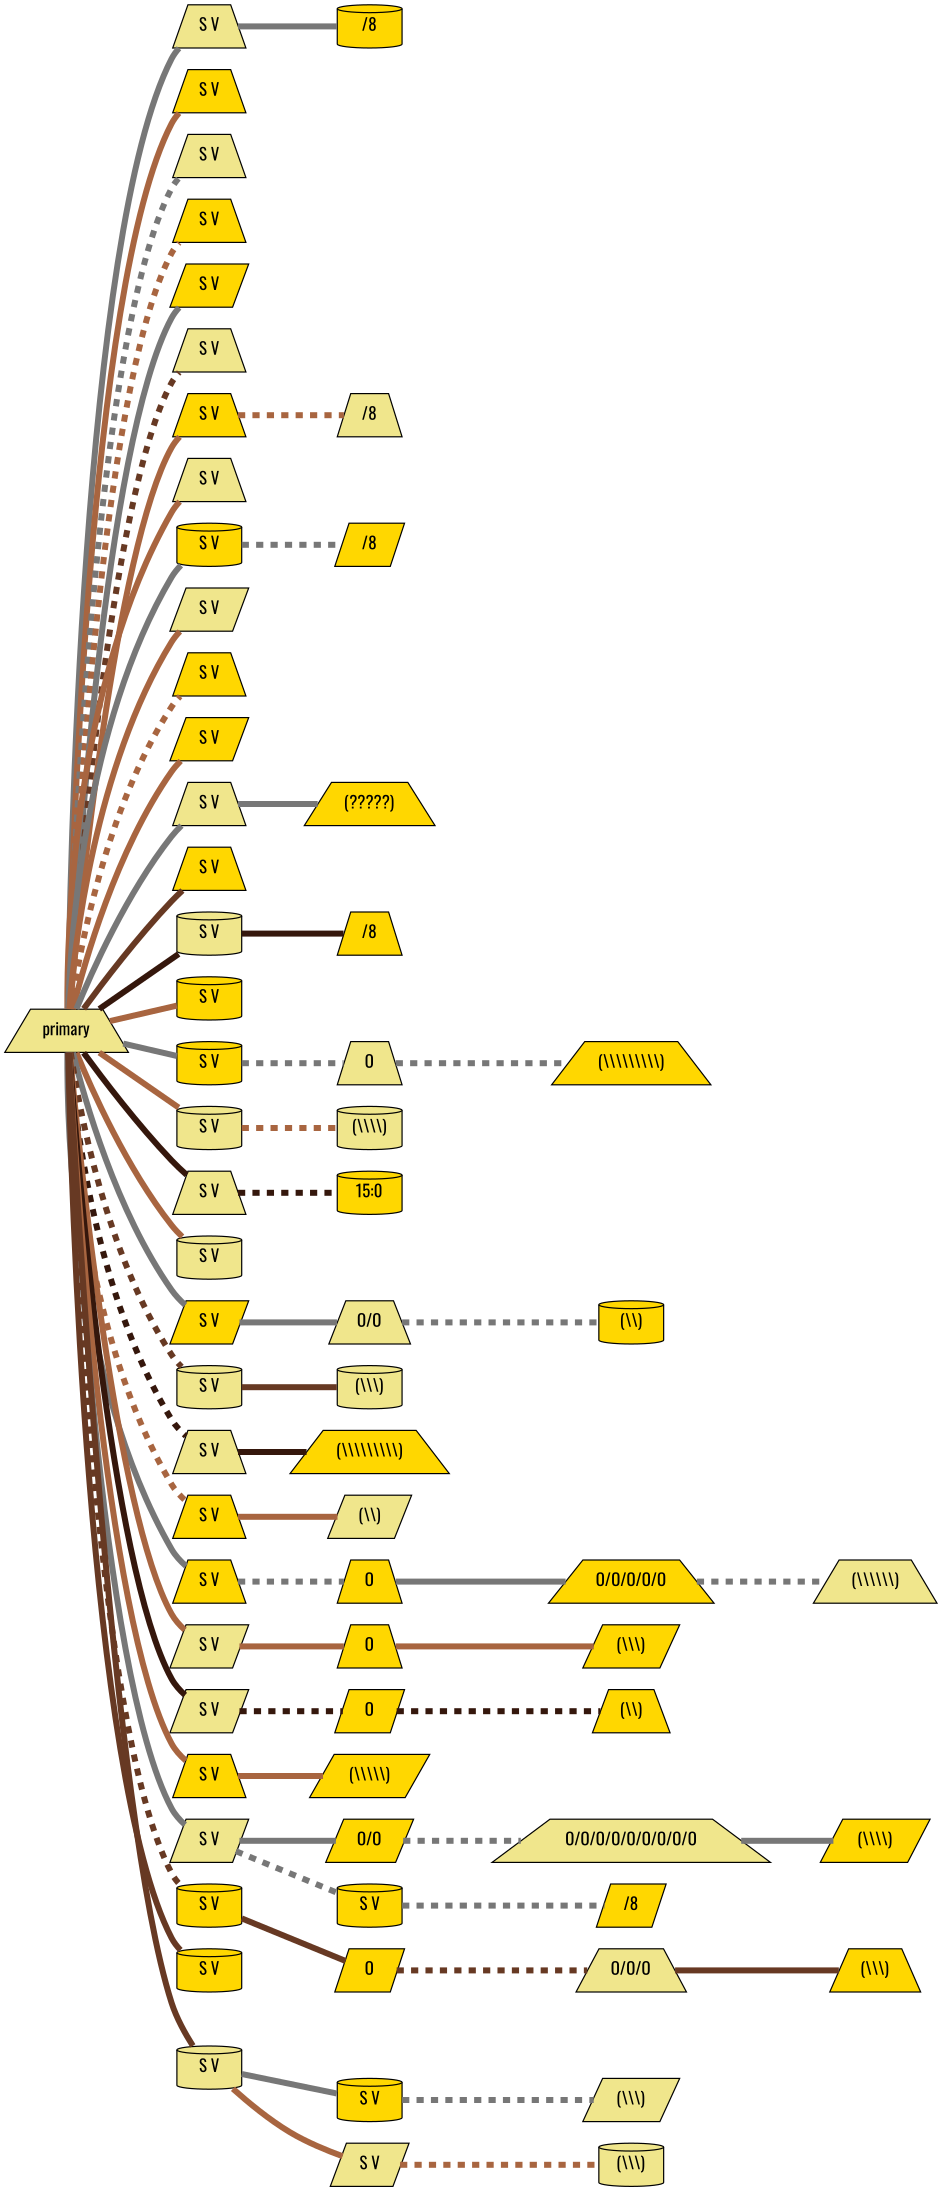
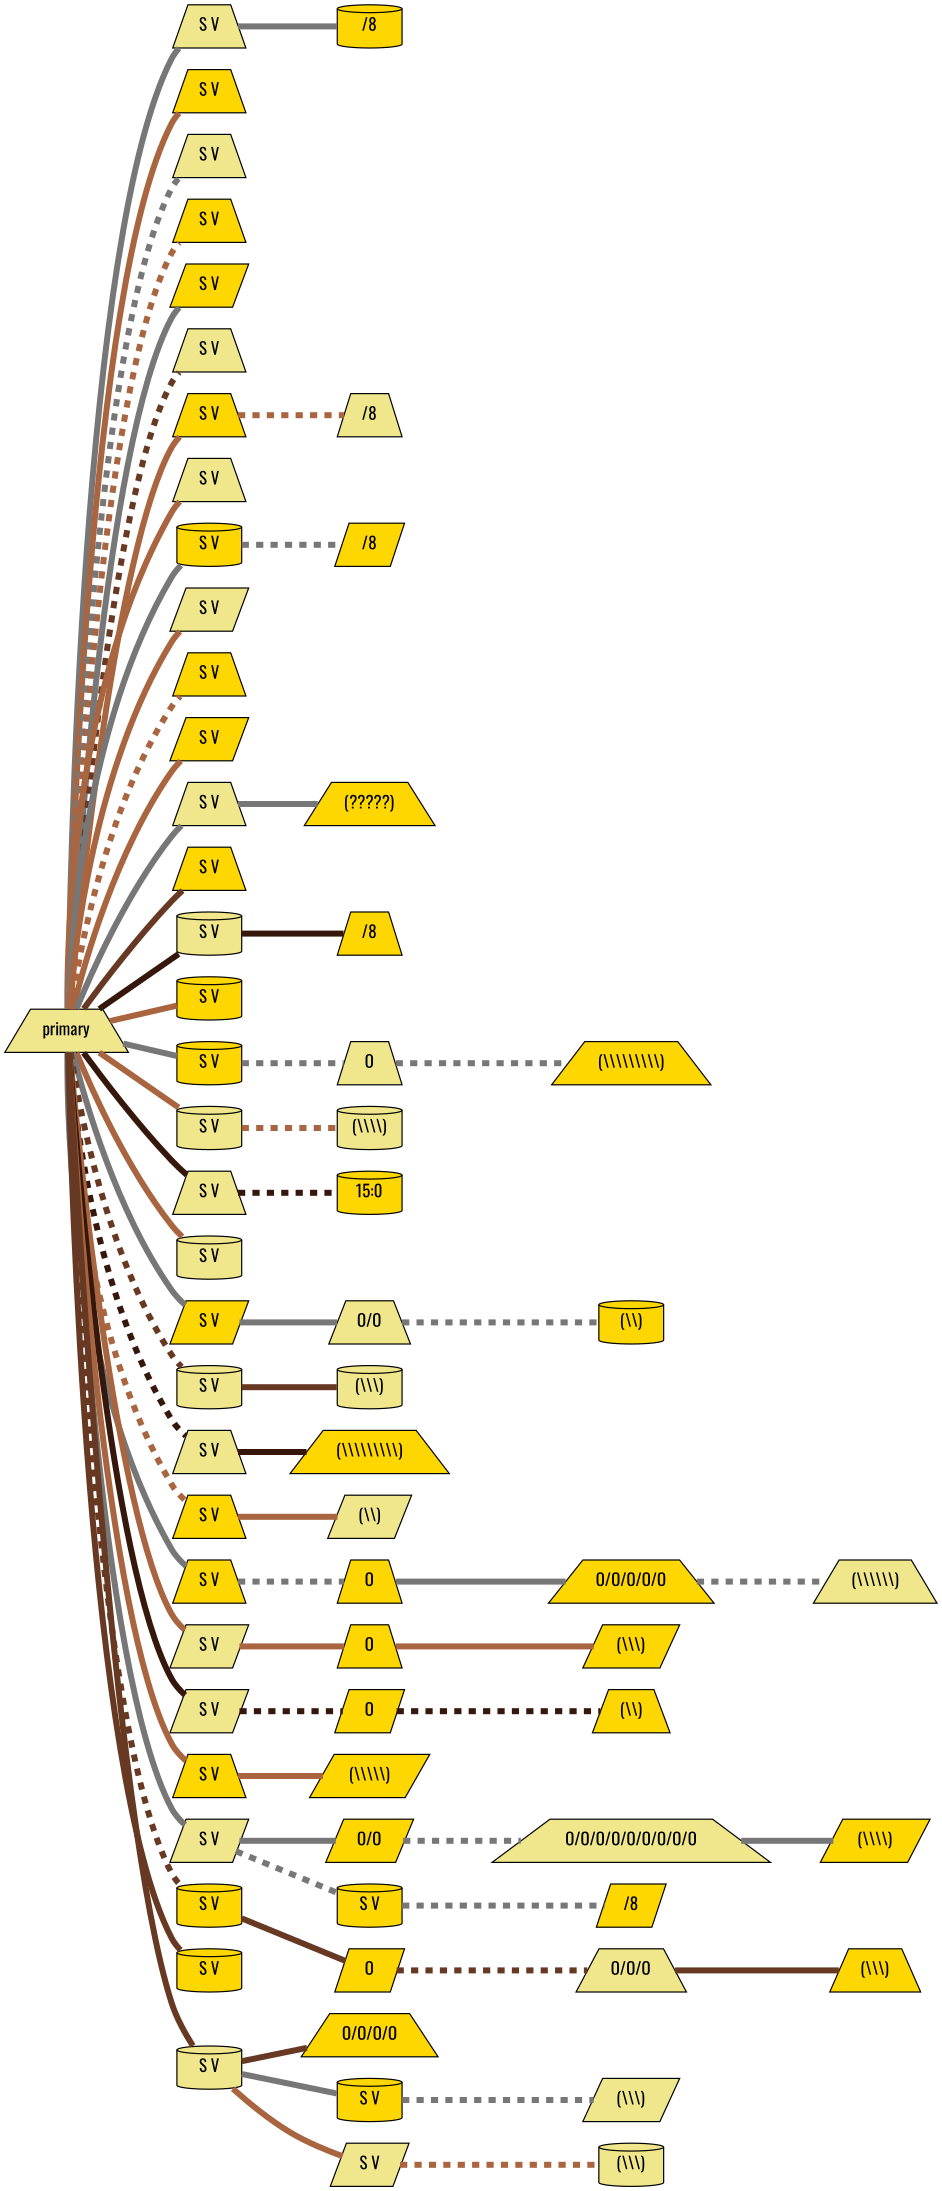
node "O/O/O/O": added
